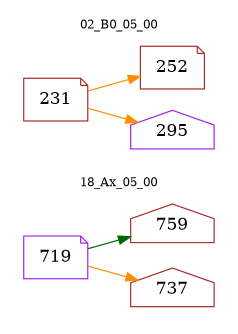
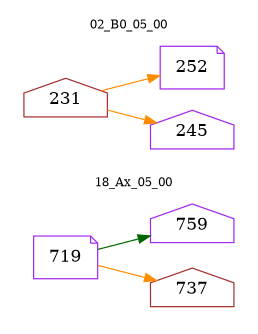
node "252": color brown -> purple
node "231": shape note -> house
node "295": label "295" -> "245"
node "759": color brown -> purple
